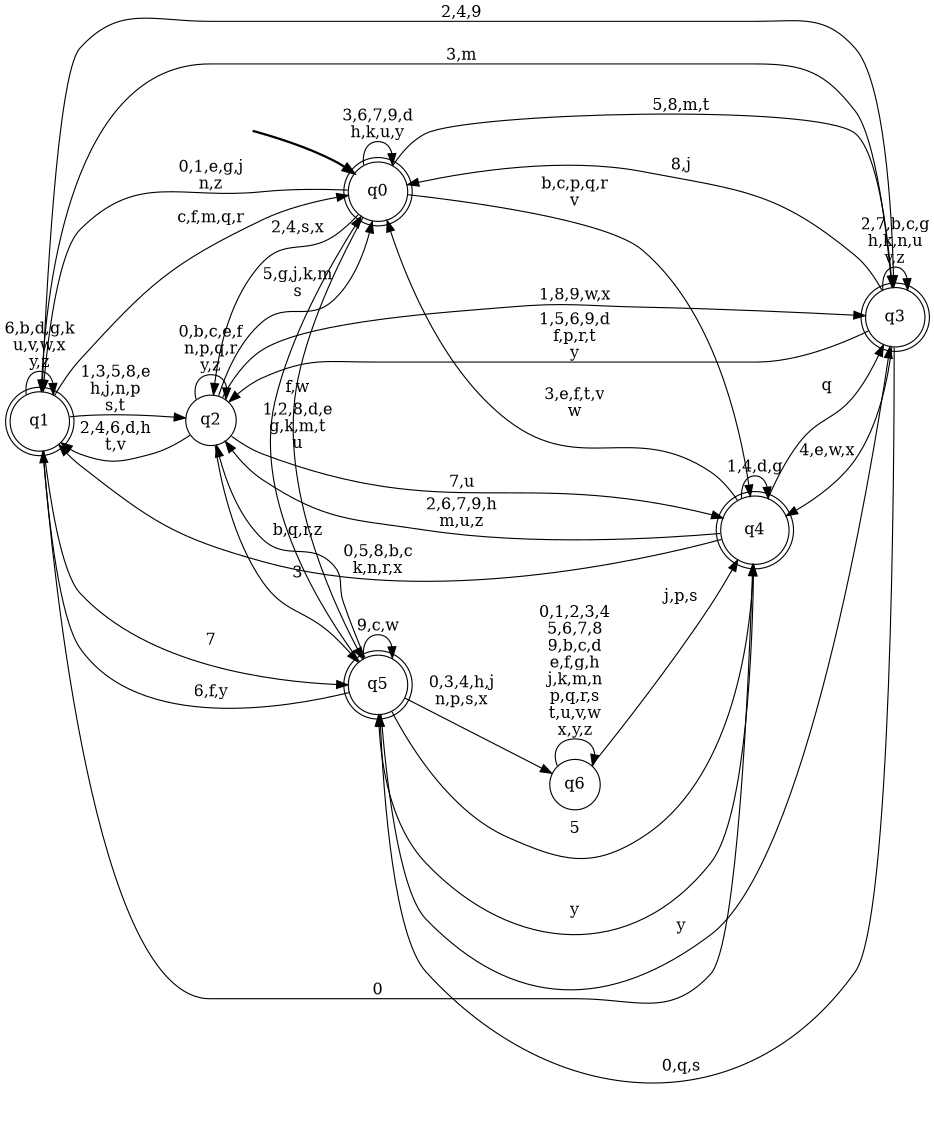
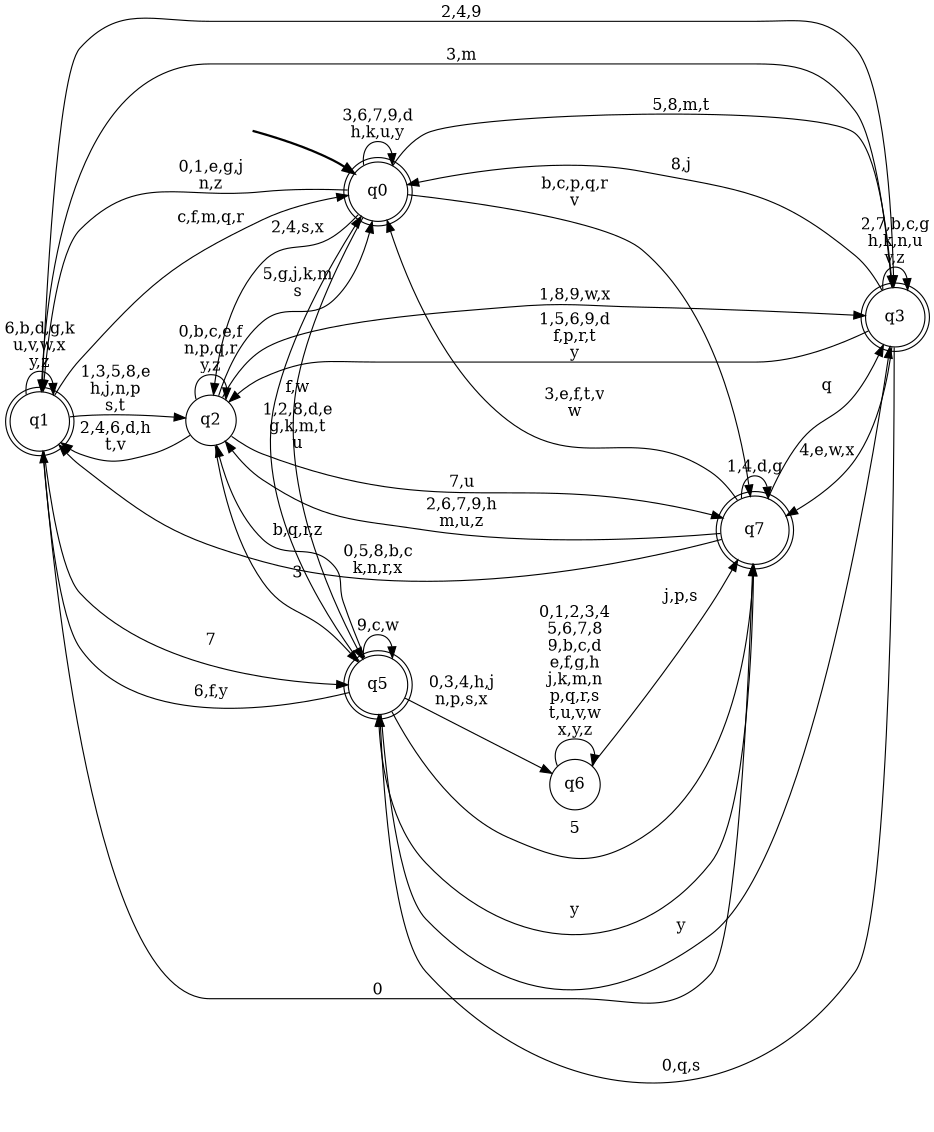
node "q4": label "q4" -> "q7"
